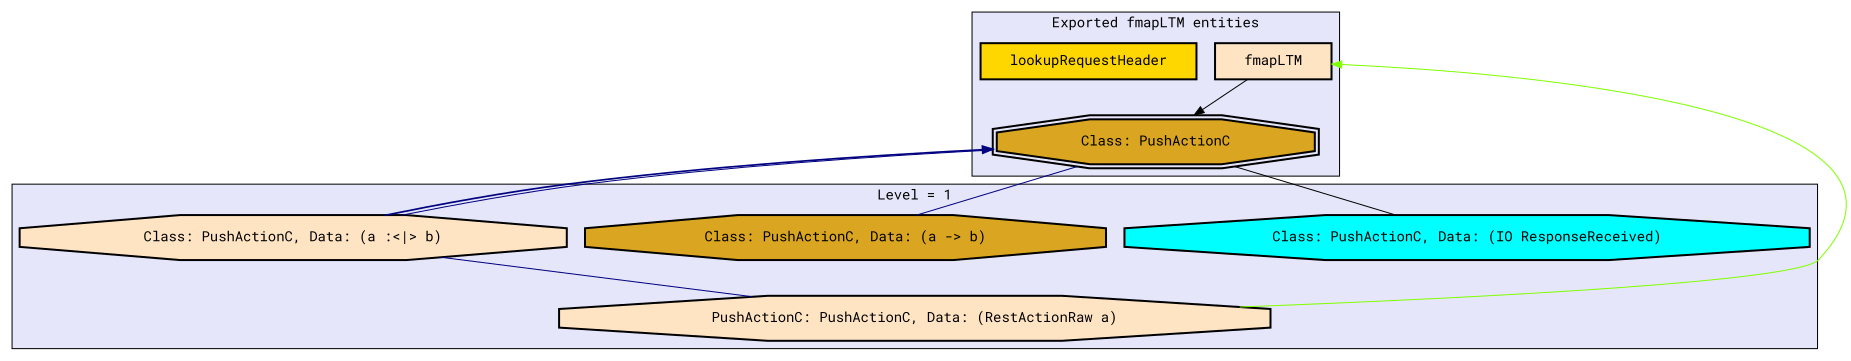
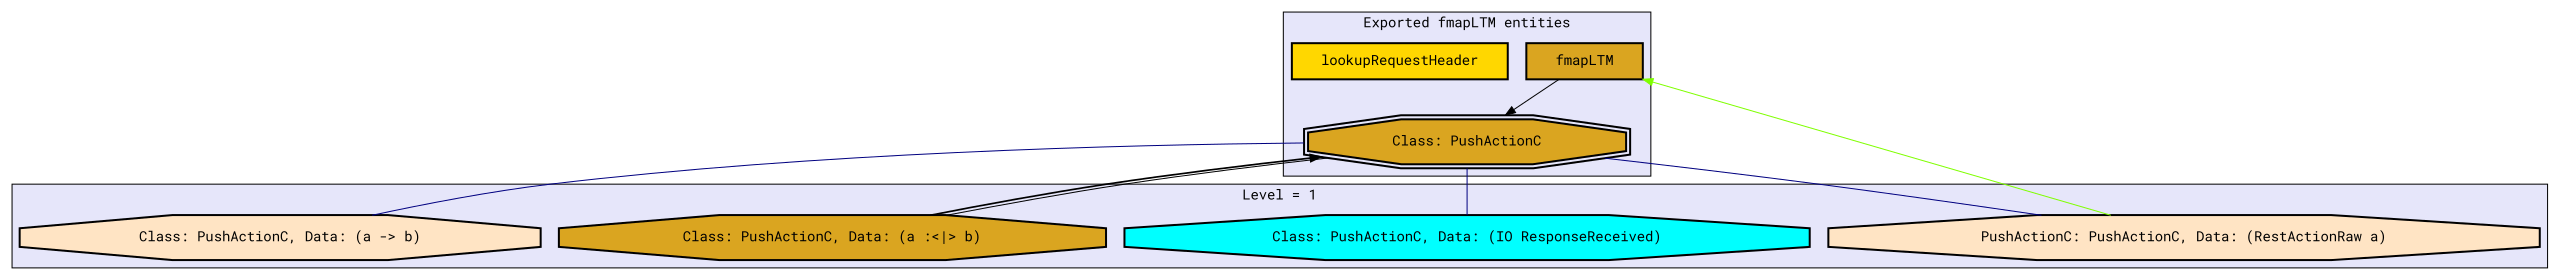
node "fmapLTM": fillcolor bisque -> goldenrod
edge "Class: PushActionC, Data: (a :<|> b)" -> "Class: PushActionC": color navy -> black
edge "Class: PushActionC" -- "Class: PushActionC, Data: (a :<|> b)": color navy -> black
edge "Class: PushActionC" -- "Class: PushActionC, Data: (IO ResponseReceived)": color black -> navy
node "Class: PushActionC, Data: (a :<|> b)": fillcolor bisque -> goldenrod
node "Class: PushActionC, Data: (a -> b)": fillcolor goldenrod -> bisque
edge "Class: PushActionC, Data: (a :<|> b)" -- "PushActionC: PushActionC, Data: (RestActionRaw a)": now "Class: PushActionC" -- "PushActionC: PushActionC, Data: (RestActionRaw a)"
